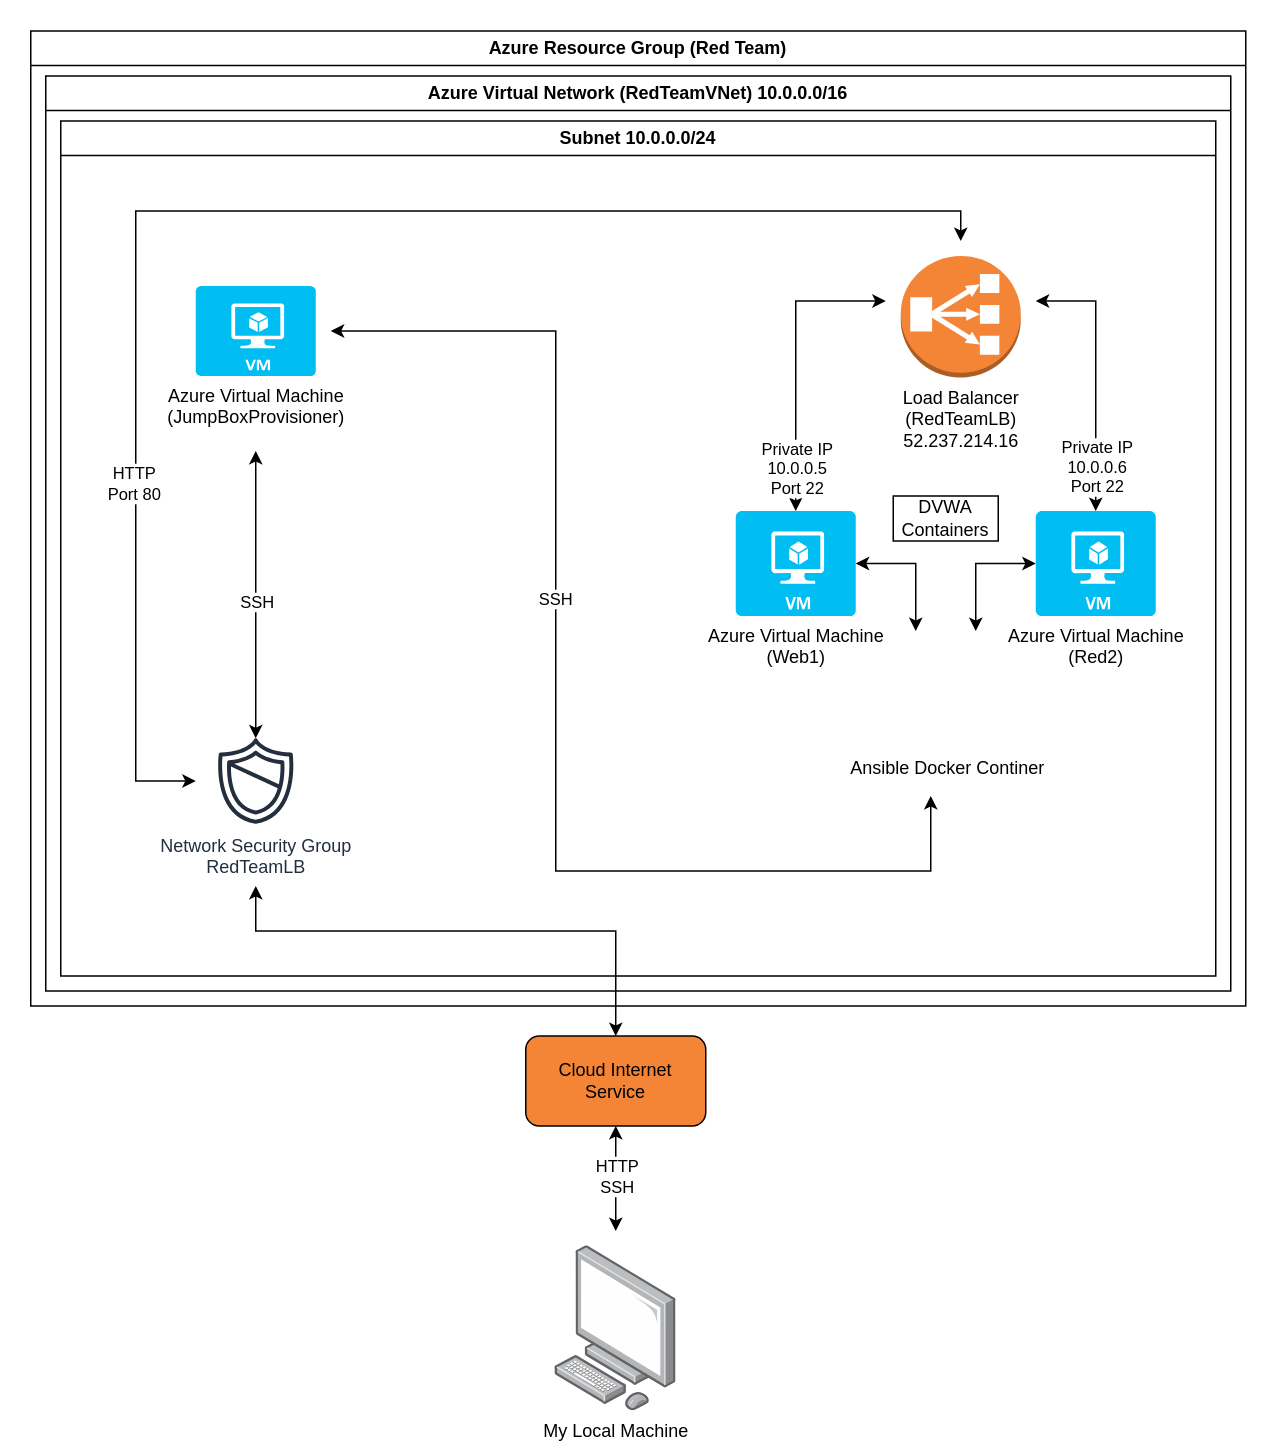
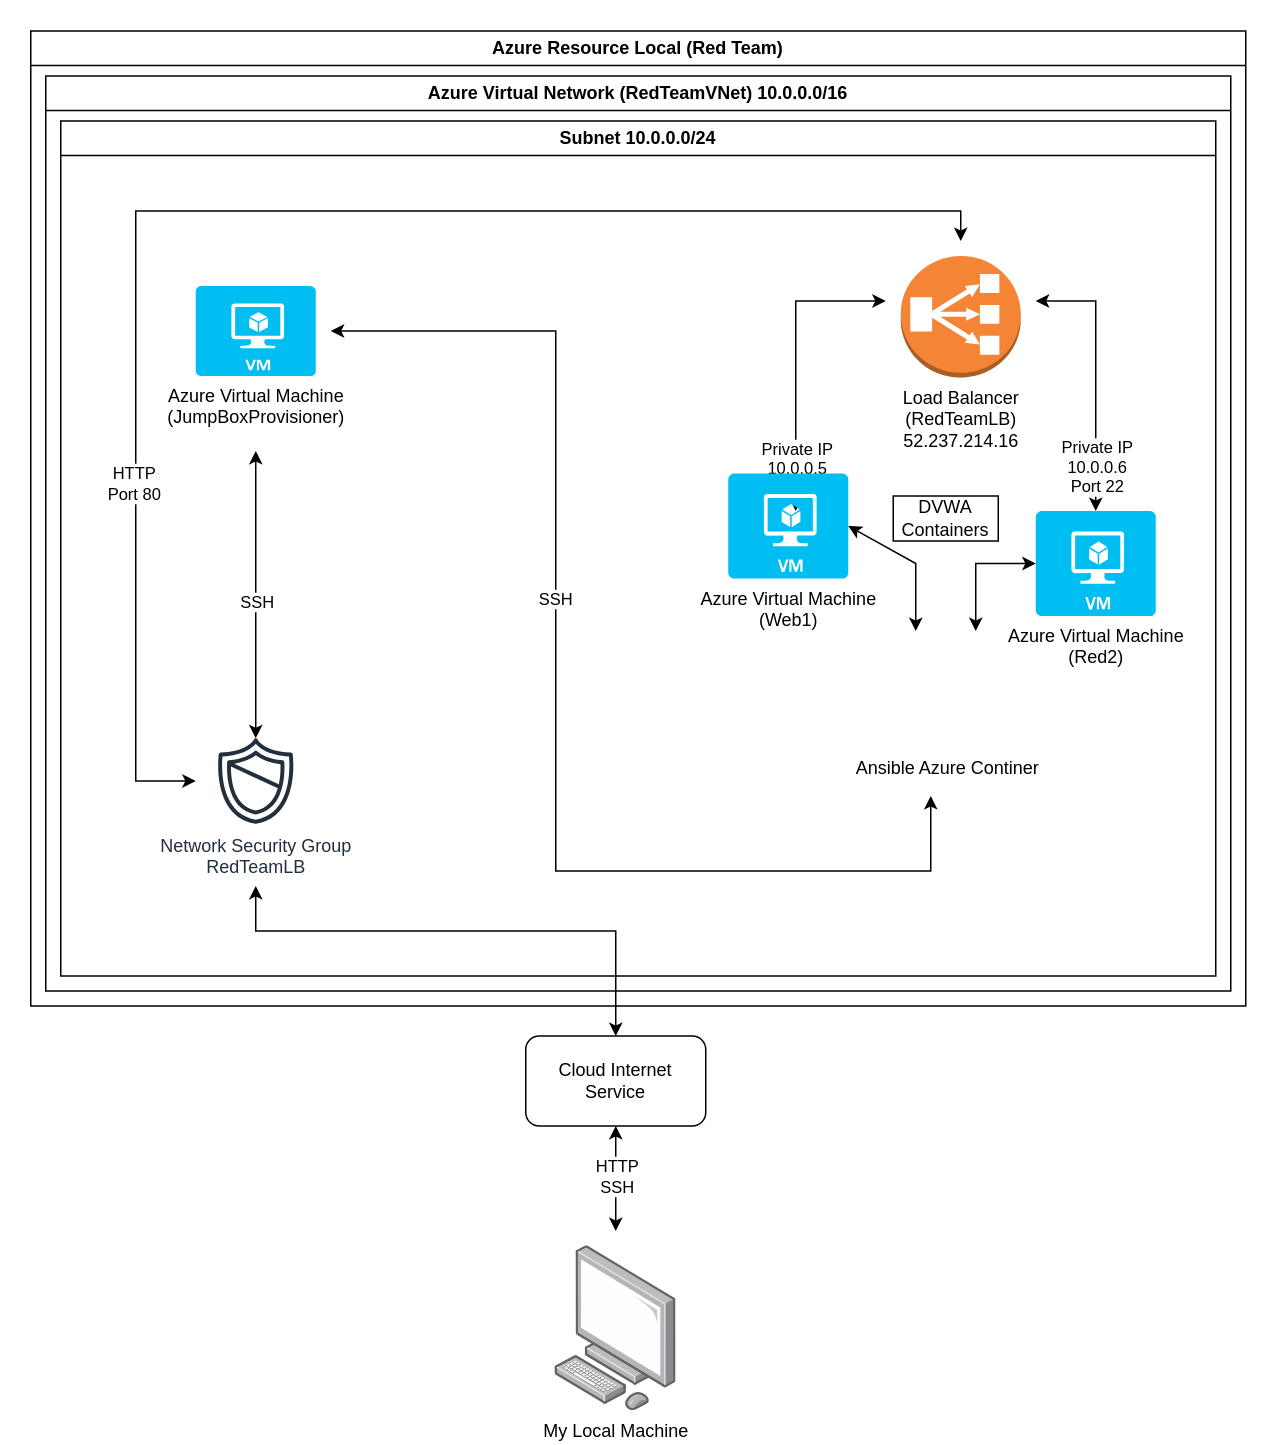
node "Azure Resource Group (Red Team)": label "Azure Resource Group (Red Team)" -> "Azure Resource Local (Red Team)"
node "Azure Virtual Machine (Web1)": moved (796, 563) -> (788, 526)
node "Ansible Docker Continer": label "Ansible Docker Continer" -> "Ansible Azure Continer"
node "Cloud Internet Service": fillcolor #f58536 -> #ffffff
